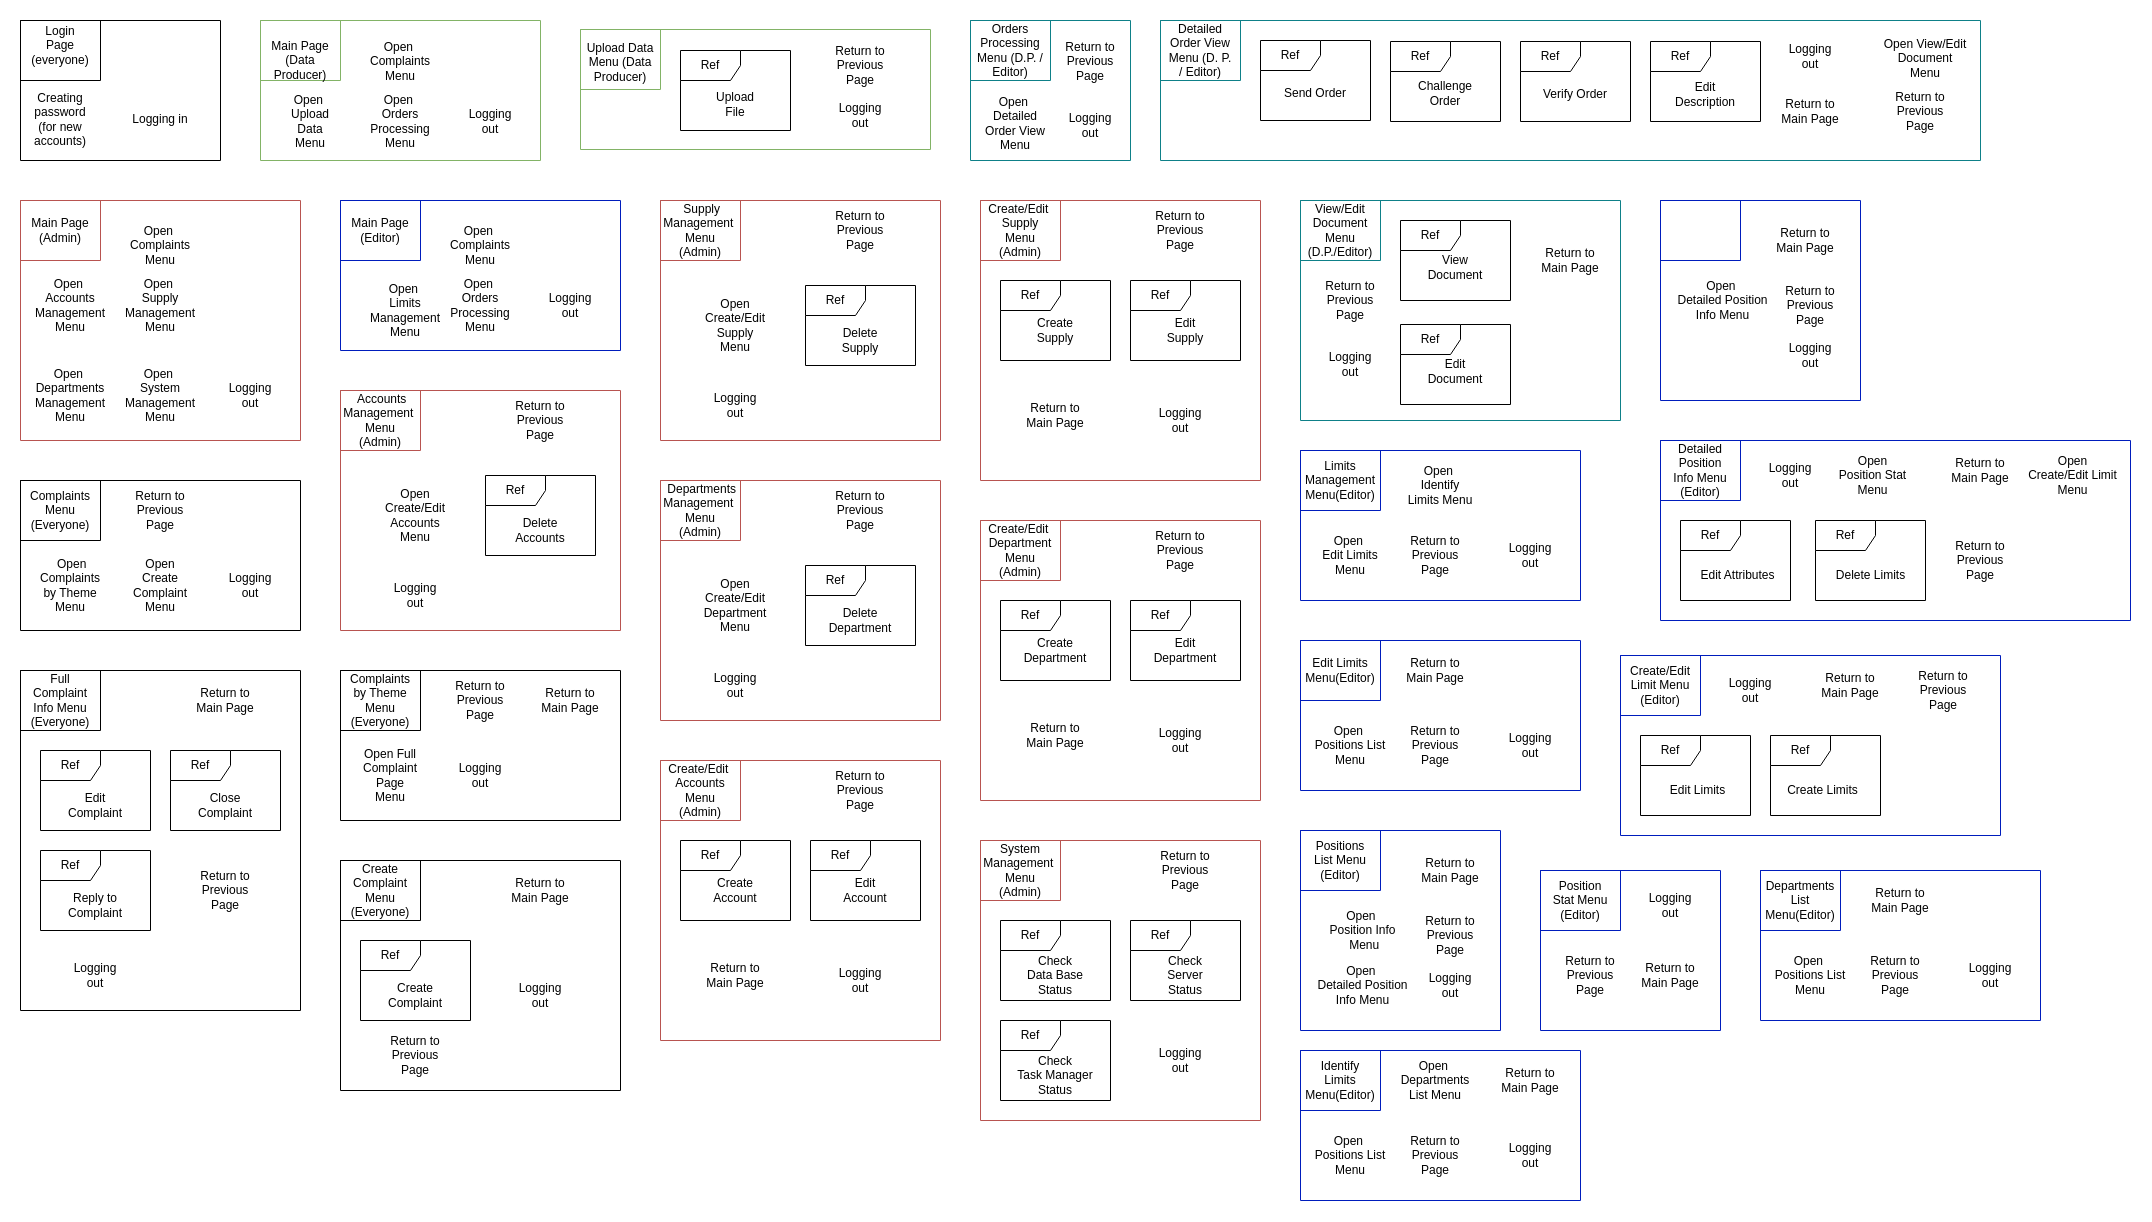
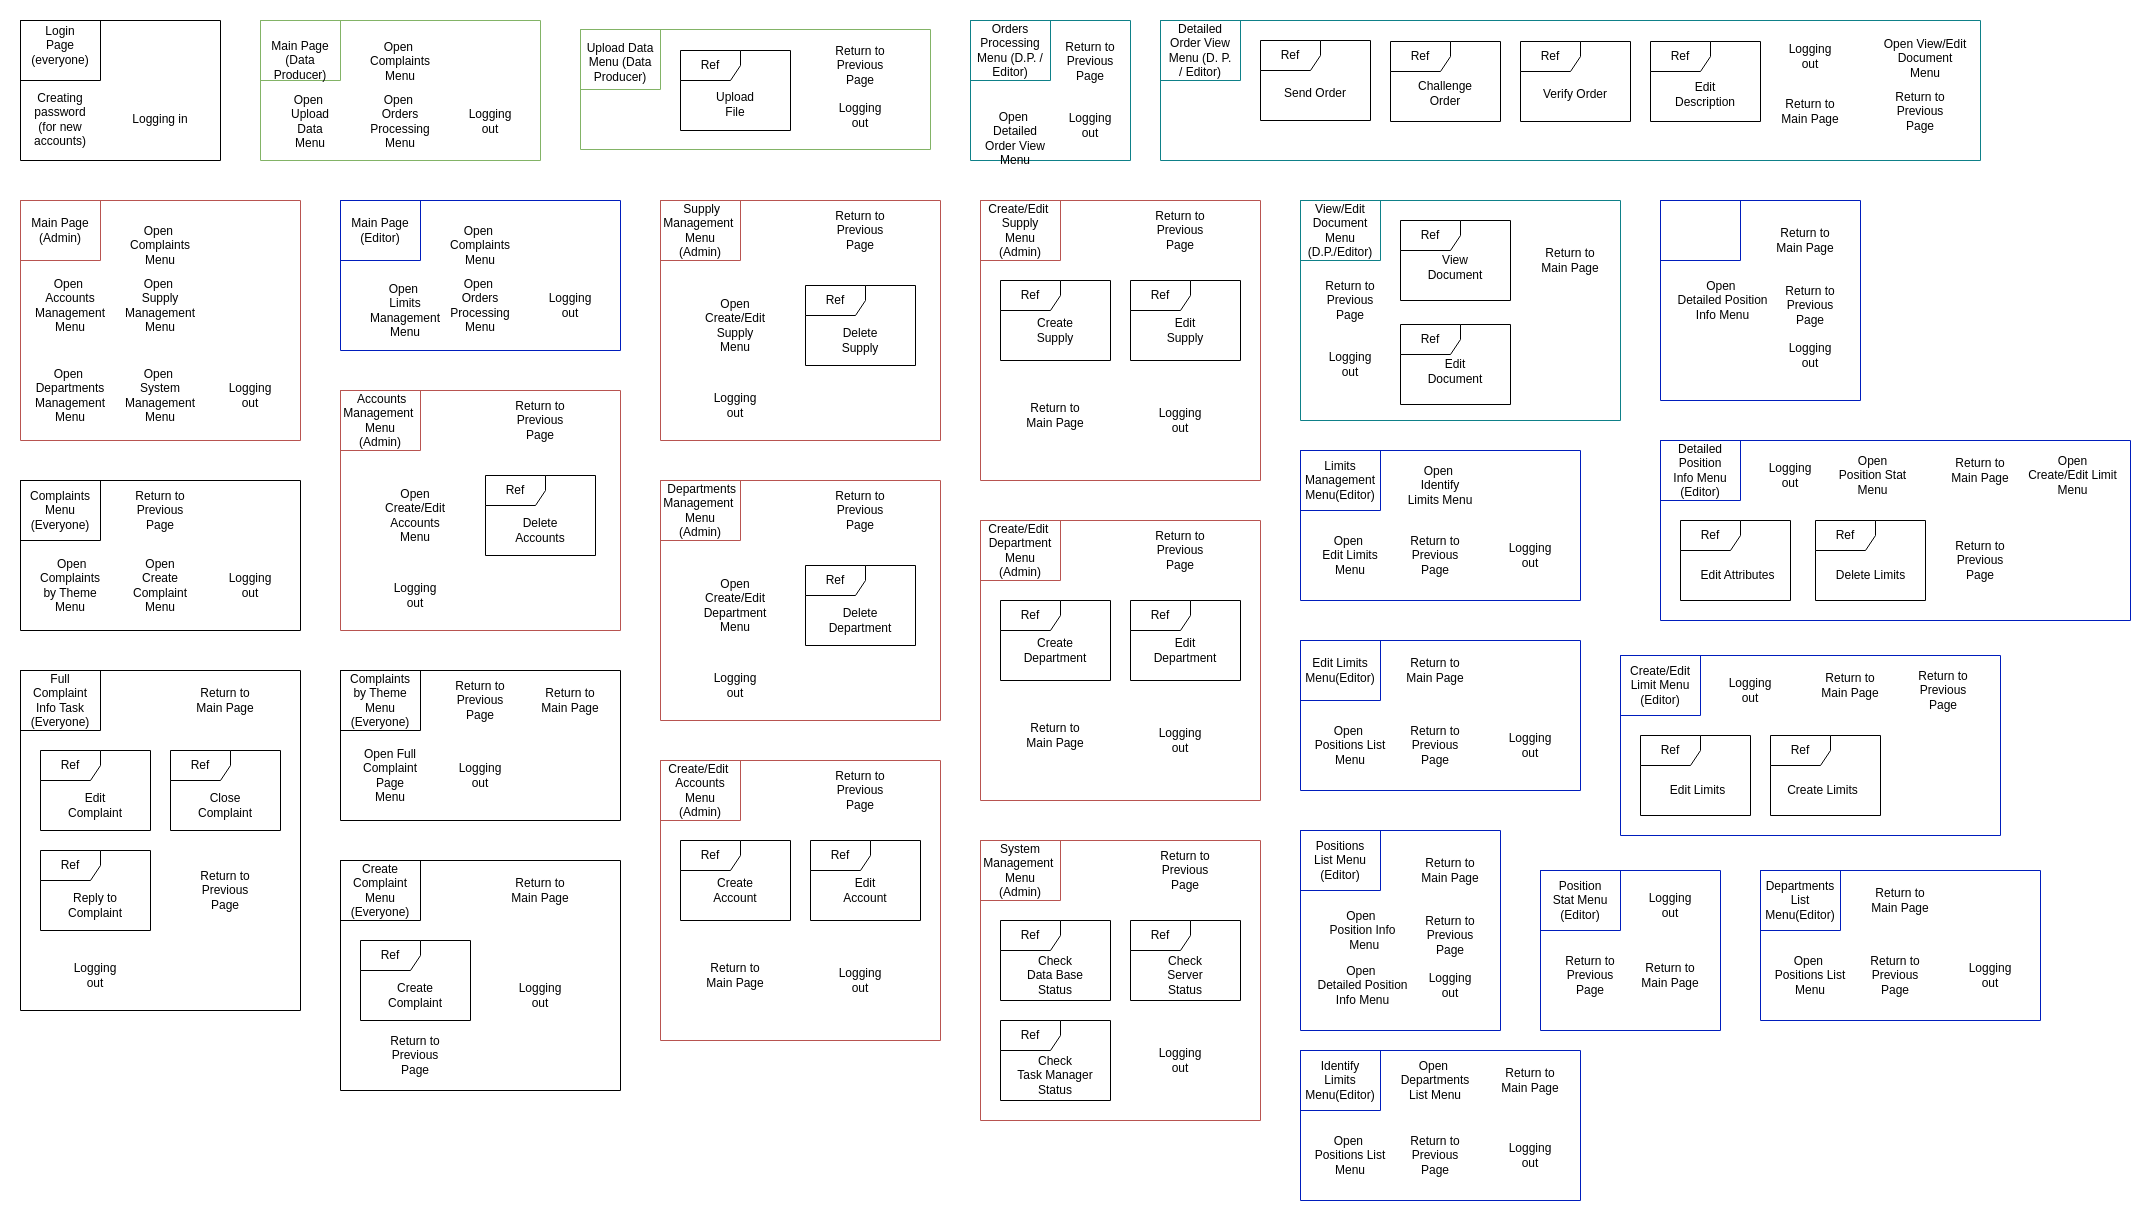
node "Open Detailed Order View Menu": moved (1016, 123) -> (1016, 138)
node "Full Complaint Info Menu (Everyone)": label "Full Complaint Info Menu (Everyone)" -> "Full Complaint Info Task (Everyone)"
